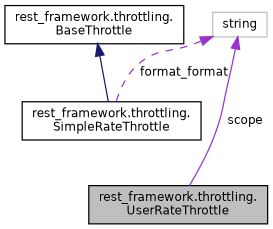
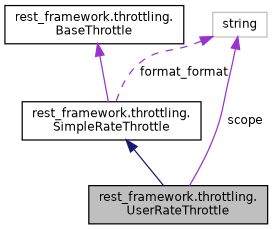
edge "rest_framework.throttling. SimpleRateThrottle" -> "rest_framework.throttling. BaseThrottle": color midnightblue -> darkorchid3
edge "rest_framework.throttling. UserRateThrottle" -> "rest_framework.throttling. SimpleRateThrottle": added
